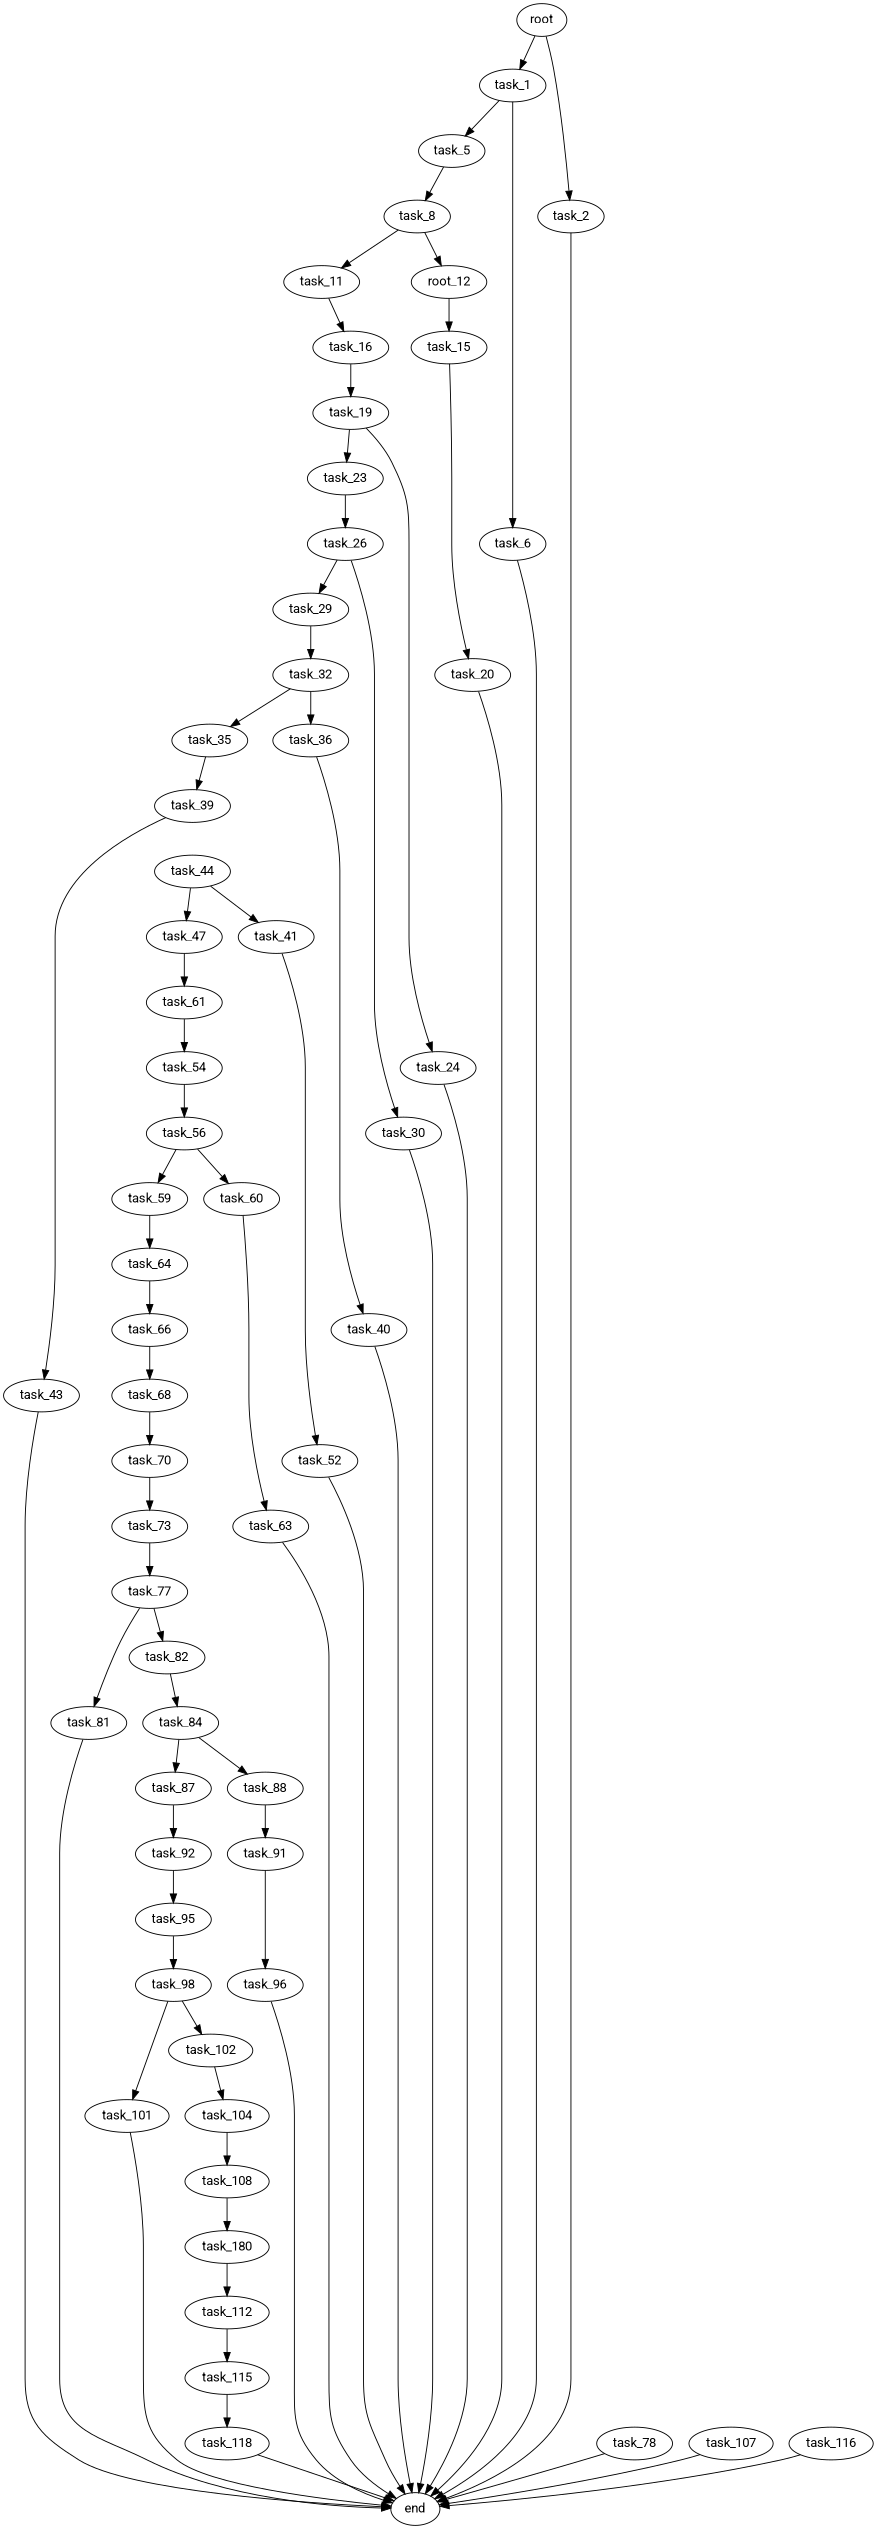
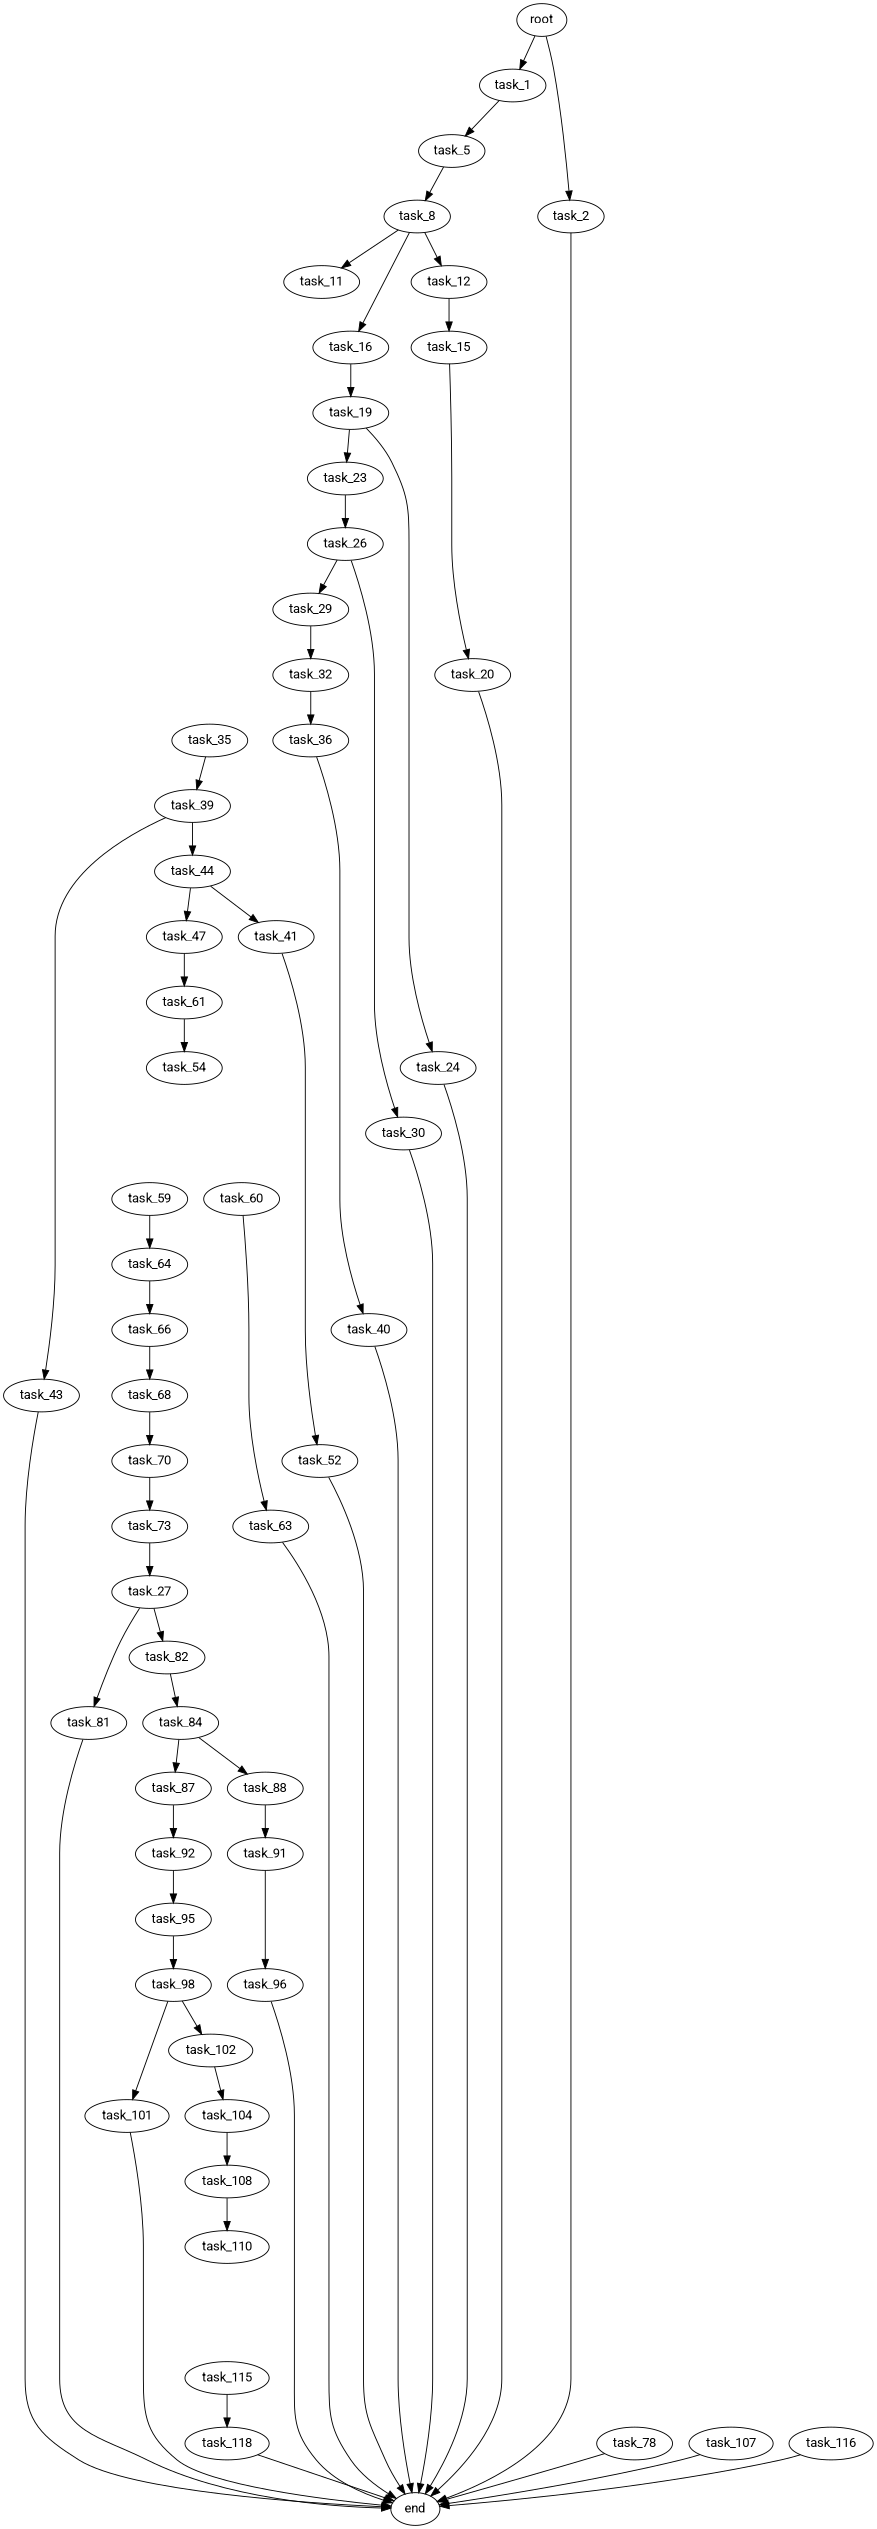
node "root_12": label "root_12" -> "task_12"
edge "task_11" -> "task_16": now "task_8" -> "task_16"
node "task_6": removed
edge "task_32" -> "task_35": removed
edge "task_39" -> "task_44": added
node "task_56": removed
node "task_77": label "task_77" -> "task_27"
node "task_180": label "task_180" -> "task_110"
node "task_112": removed
